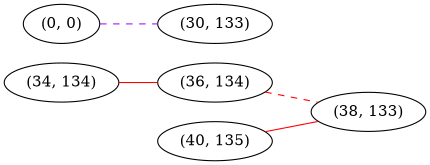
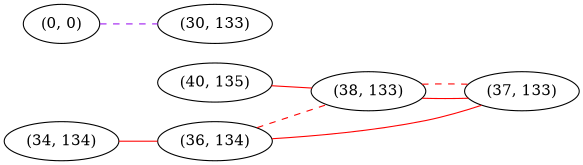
node "(37, 133)": added
